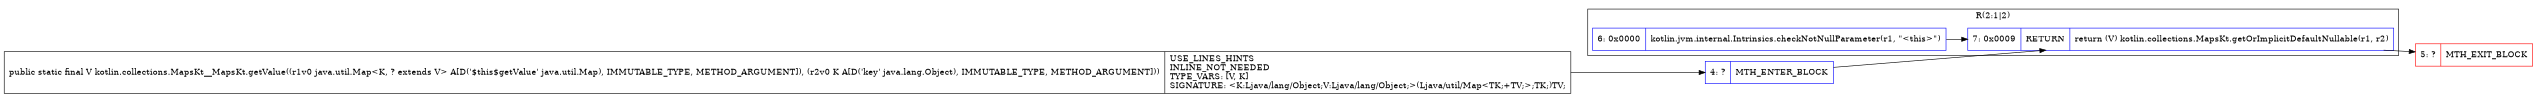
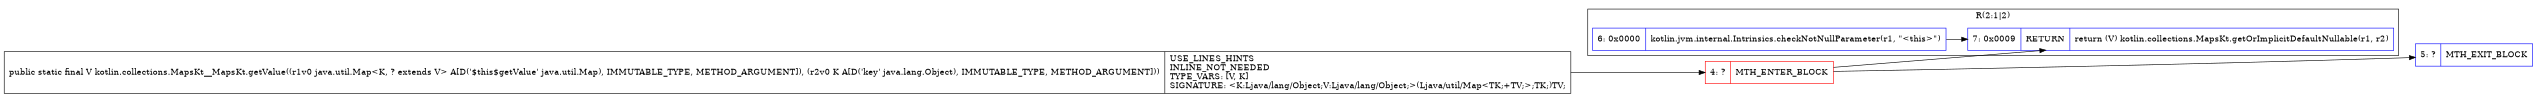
edge "7: 0x0009" -> "5: ?": now "4: ?" -> "5: ?"
node "5: ?": color red -> blue
node "4: ?": color blue -> red
